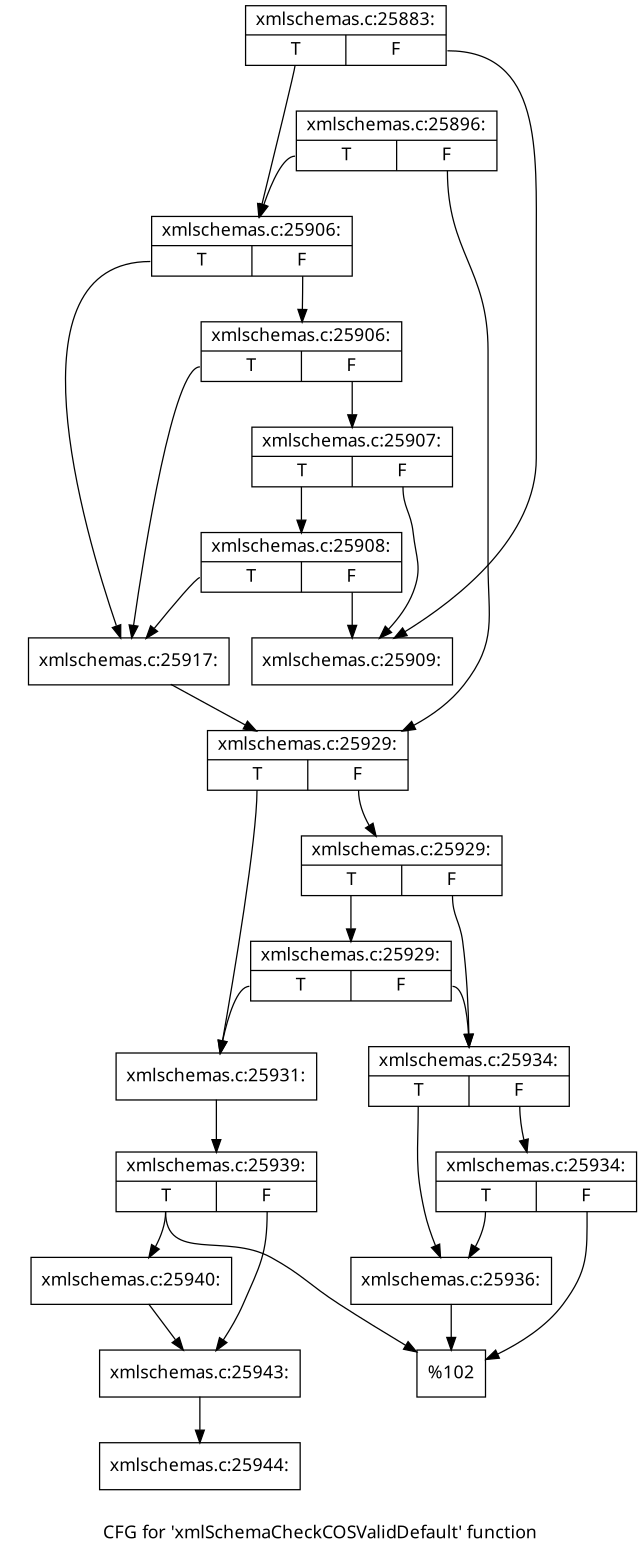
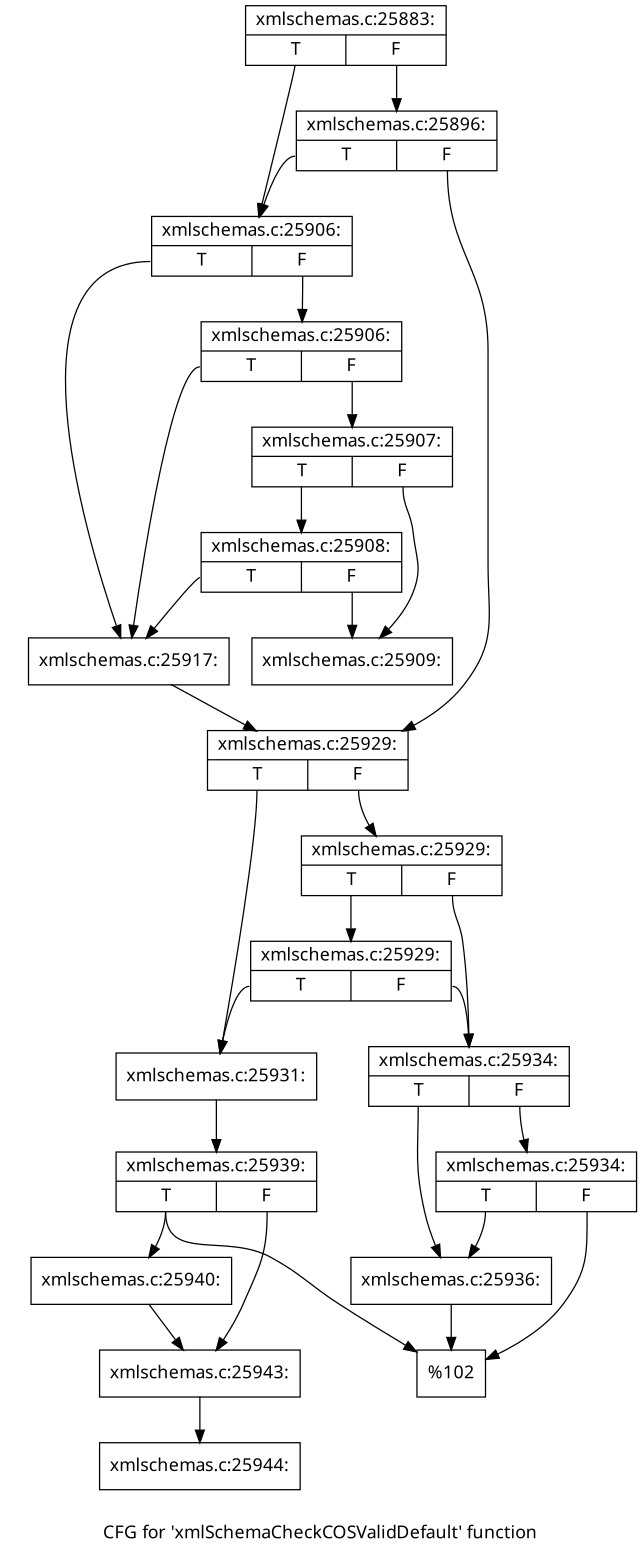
edge "xmlschemas.c:25883:" -> "xmlschemas.c:25909:": now "xmlschemas.c:25883:" -> "xmlschemas.c:25896:"
